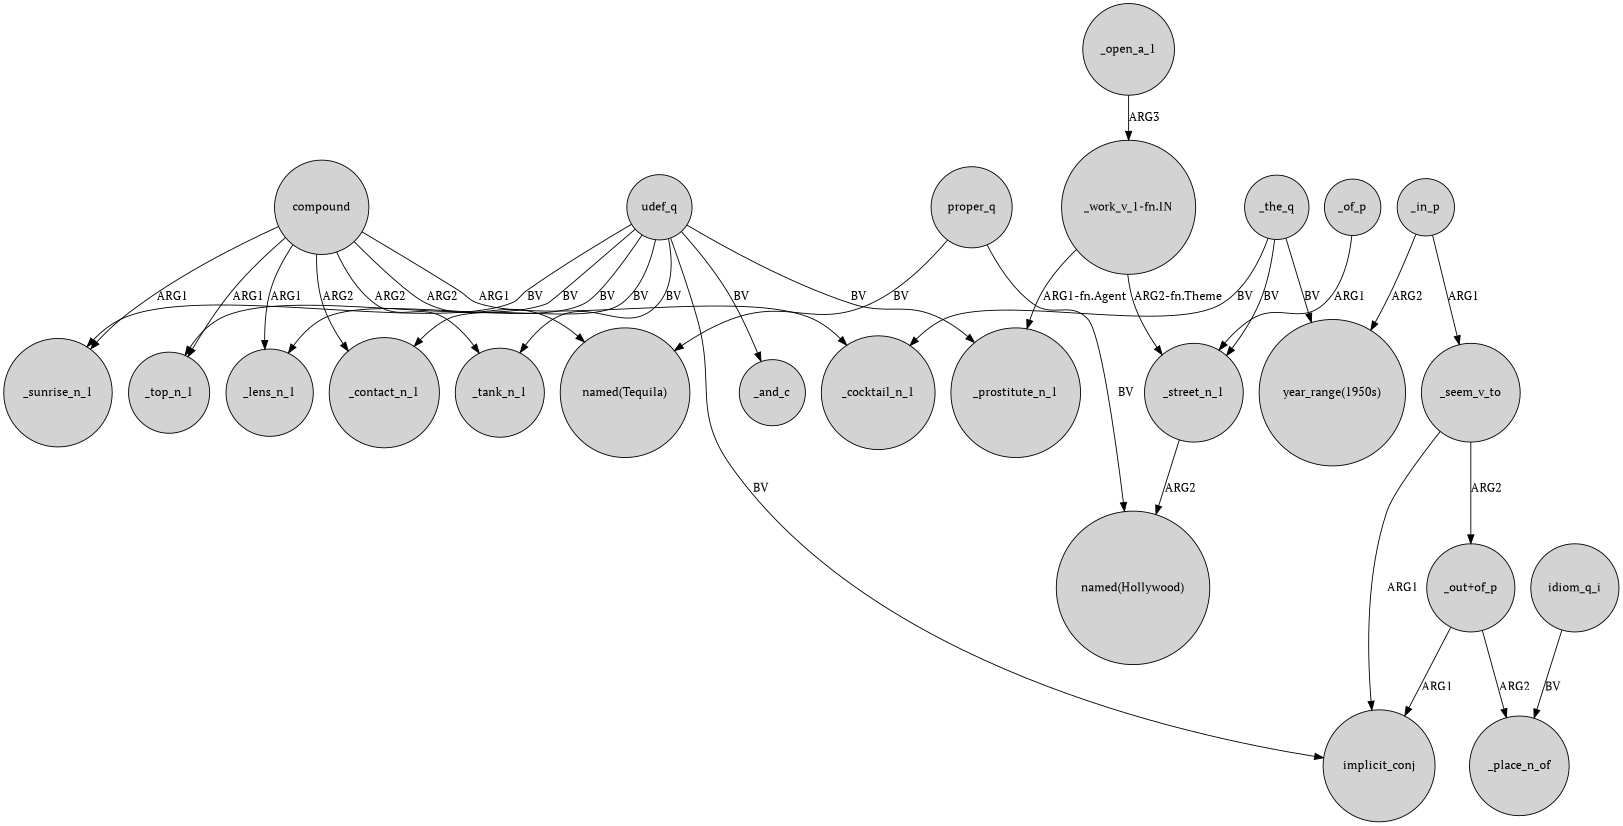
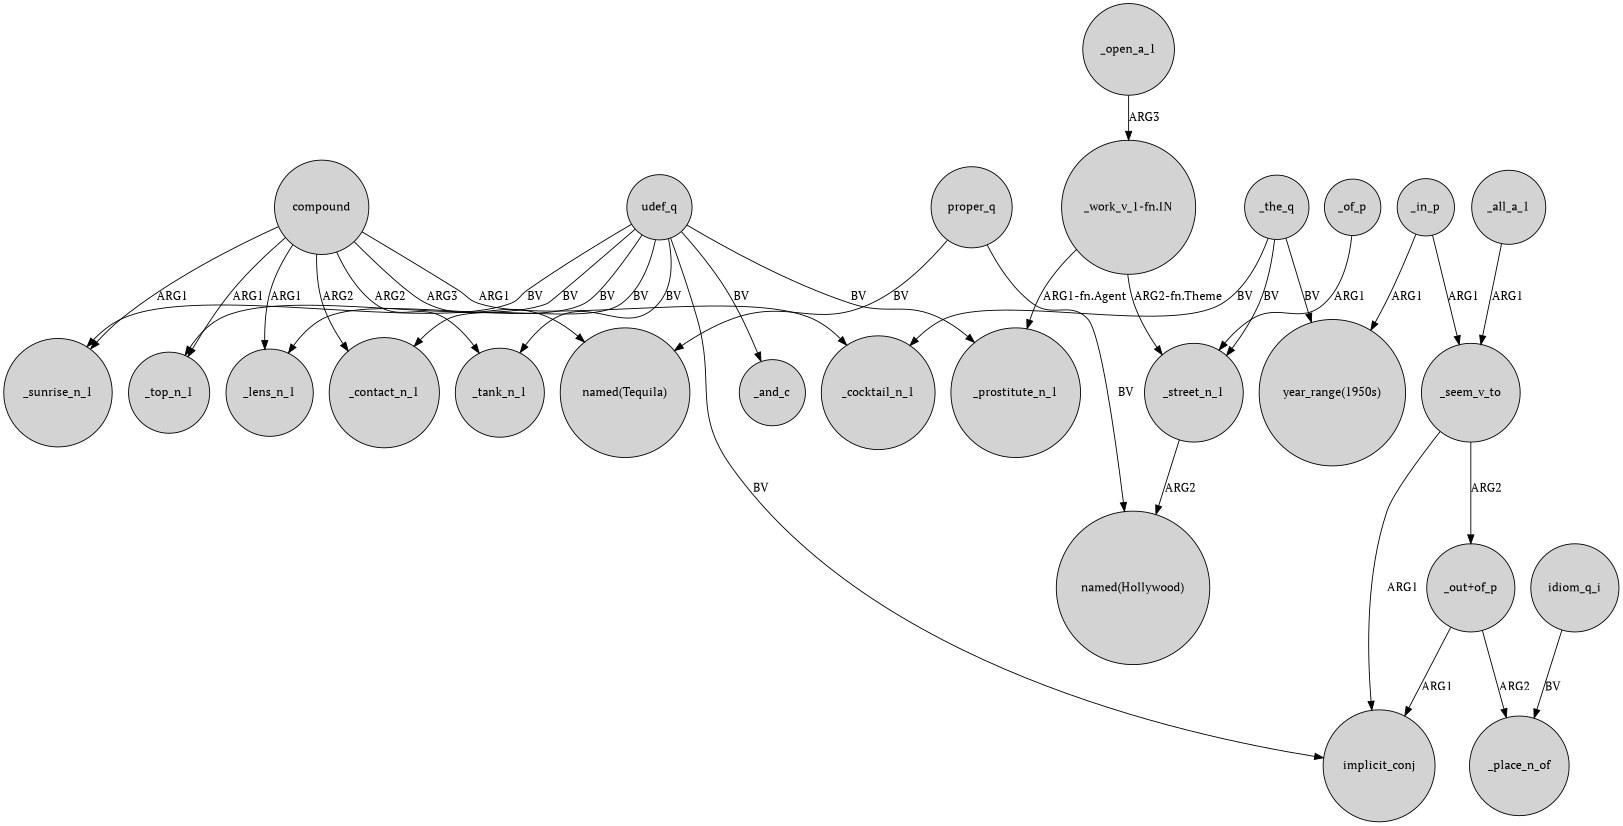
node "_all_a_1": added
edge "compound" -> "named(Tequila)": label "ARG2" -> "ARG3"
edge "_in_p" -> "year_range(1950s)": label "ARG2" -> "ARG1"
